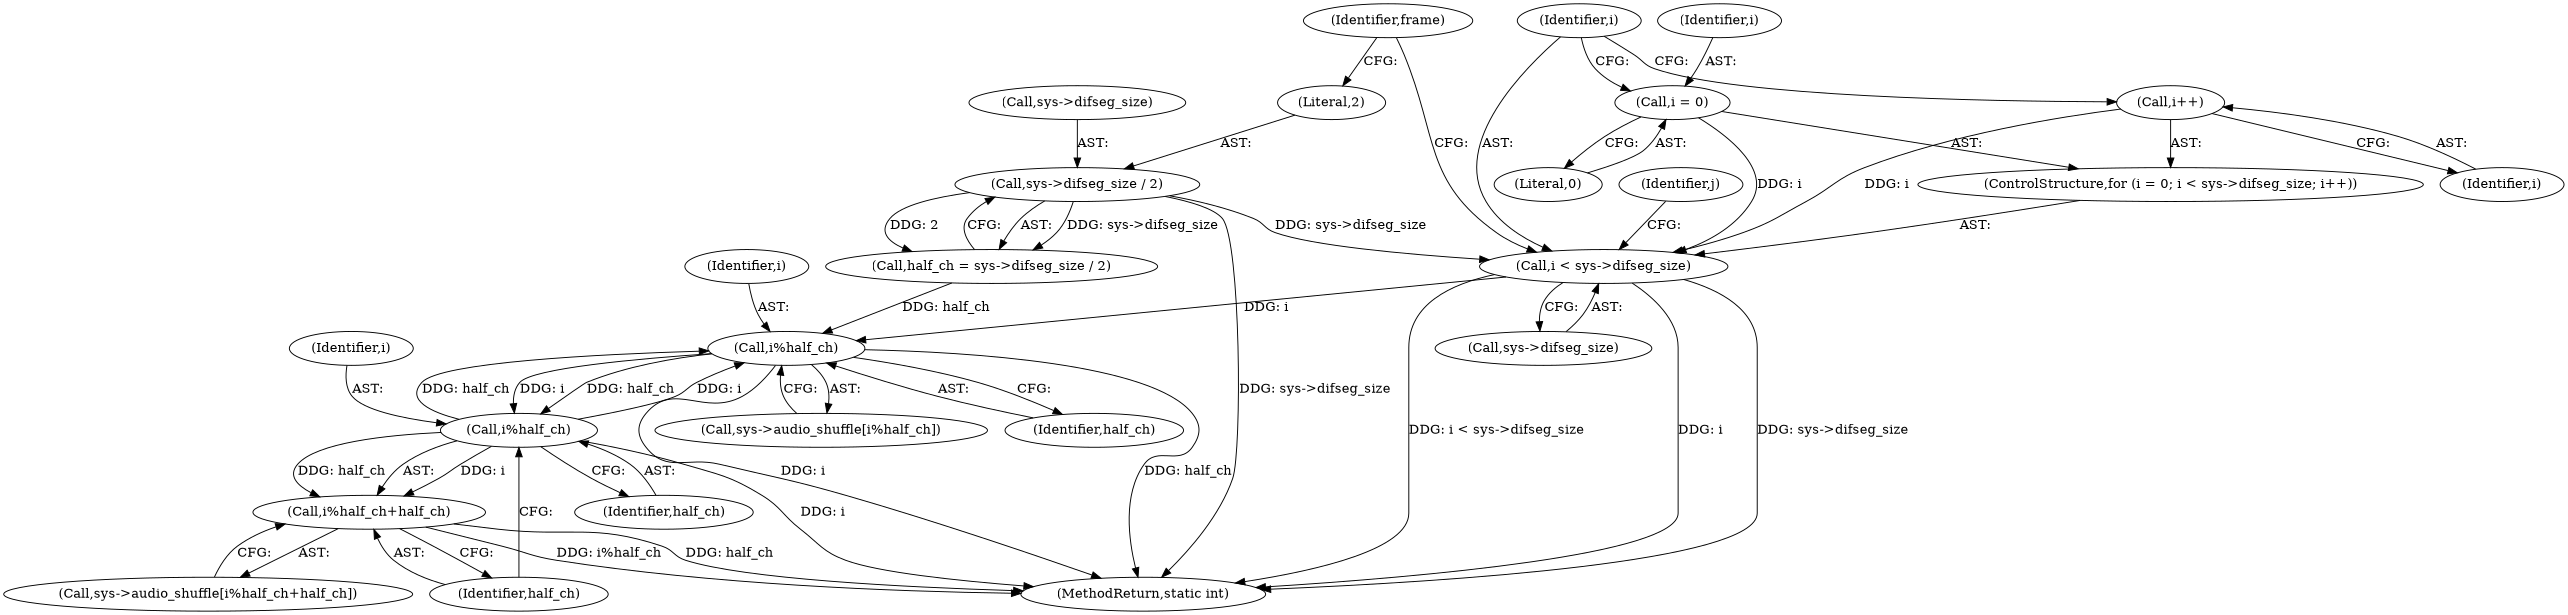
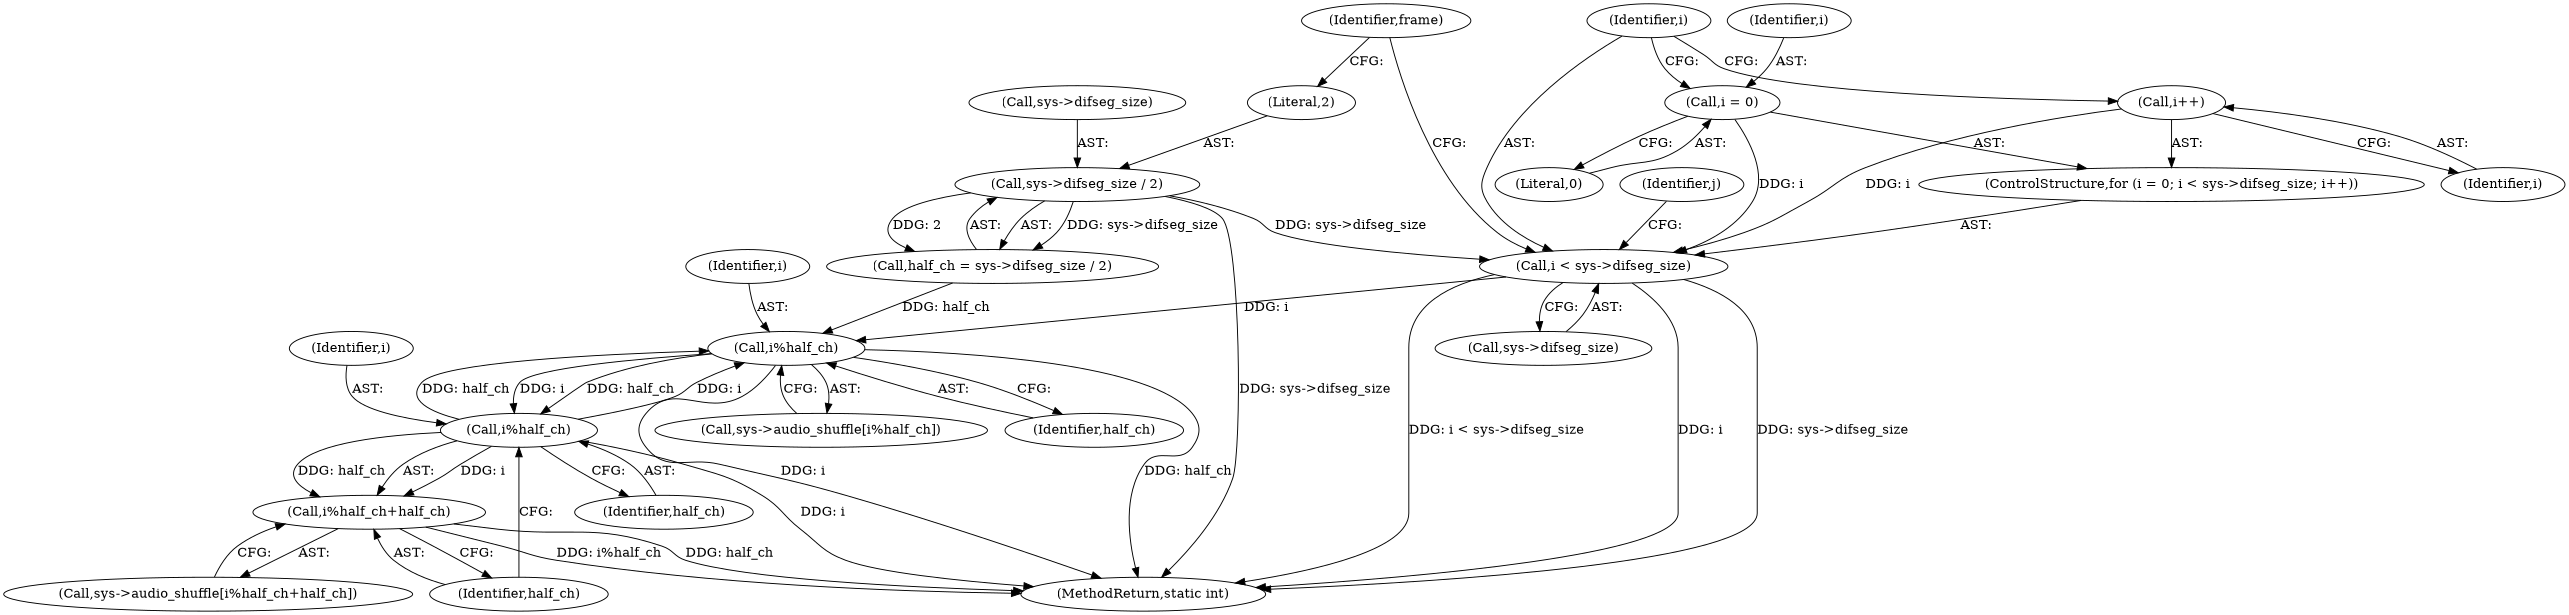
edge "(Call,half_ch = sys->difseg_size / 2)" -> "(Call,sys->difseg_size / 2)": label "CFG: " -> "AST: "
